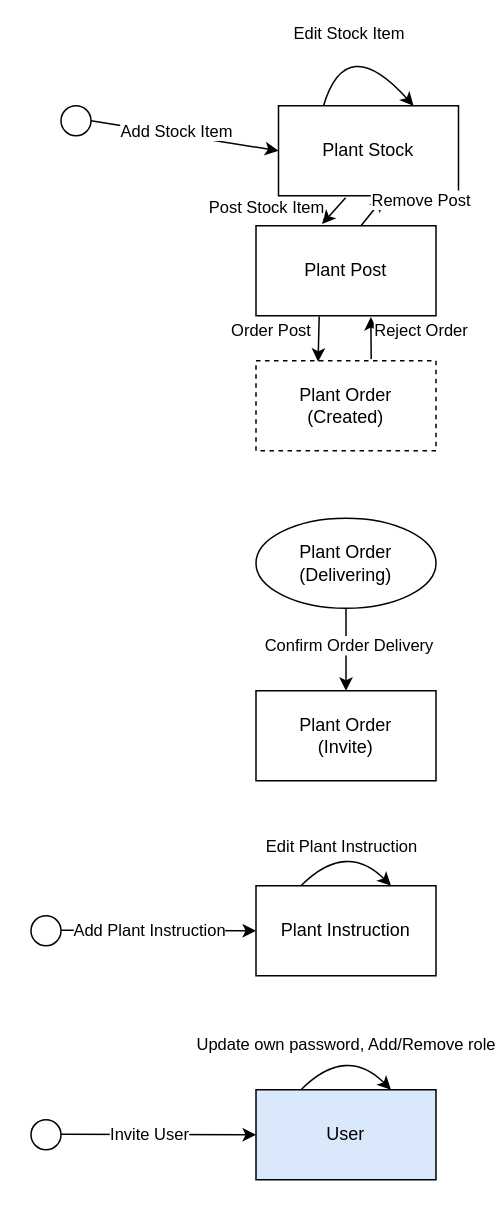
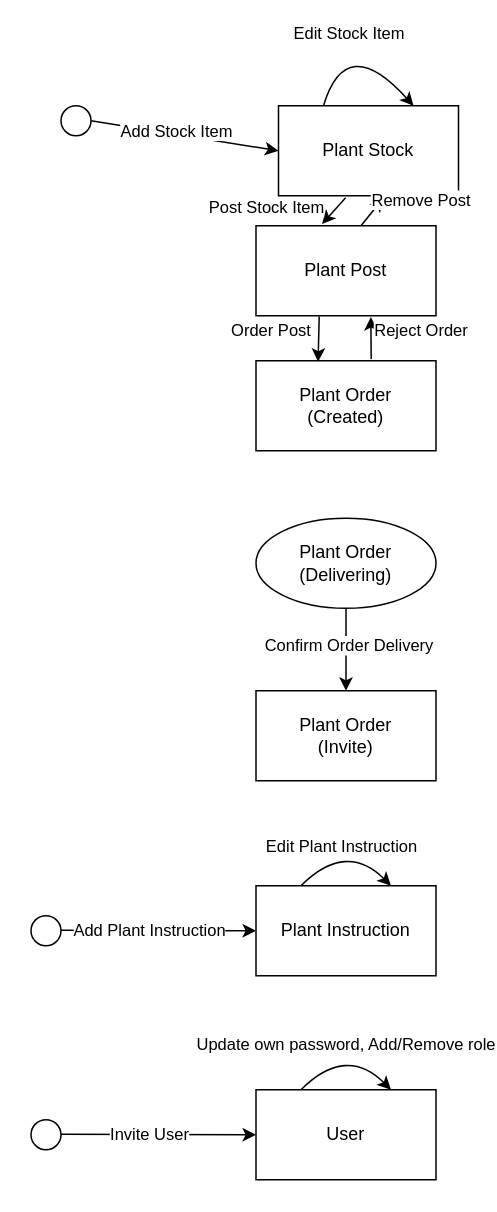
node "Plant Order (Created)": style dashed -> solid
node "User": fillcolor #dae8fc -> #ffffff
